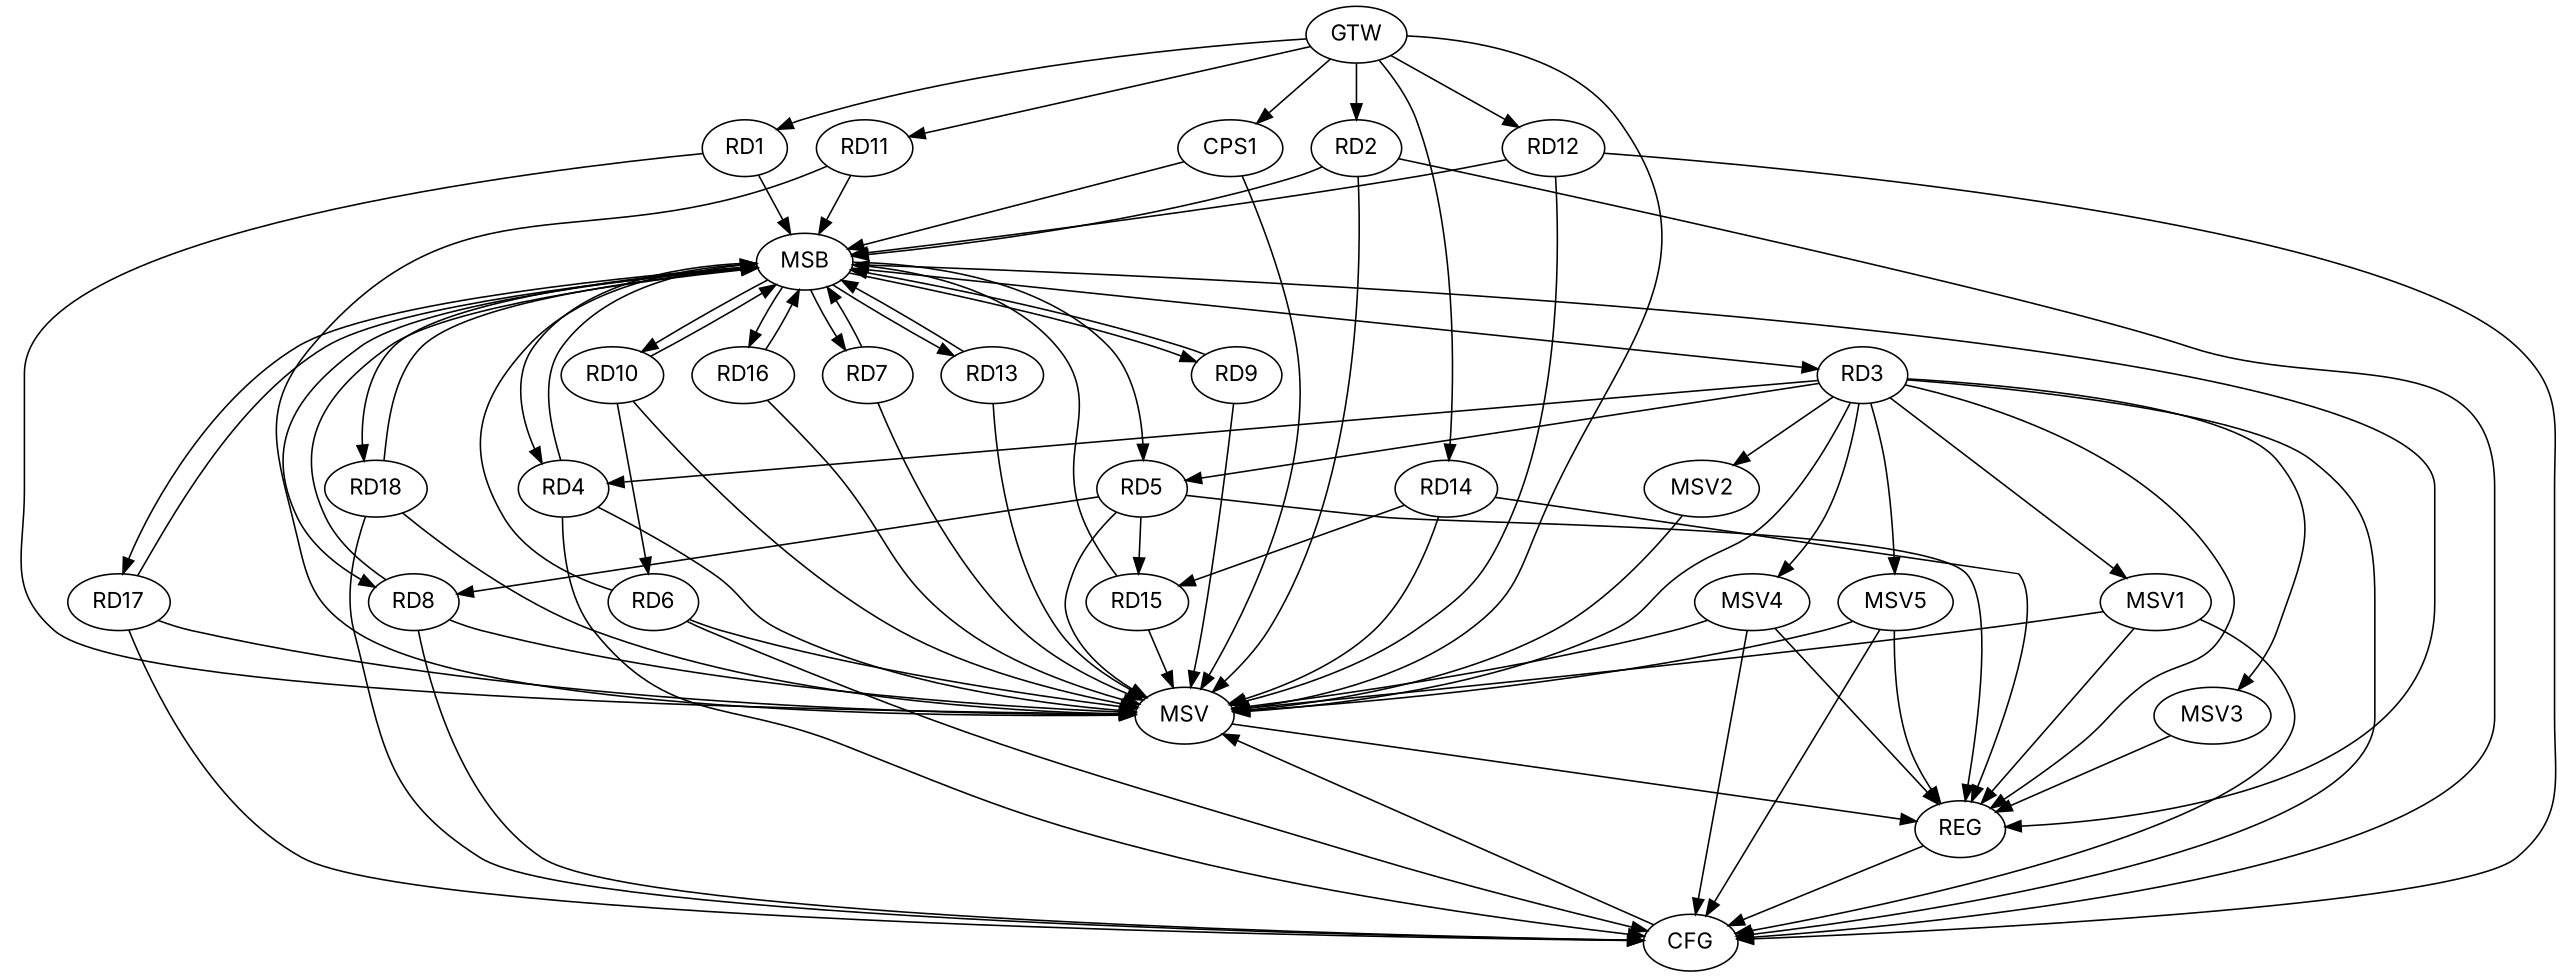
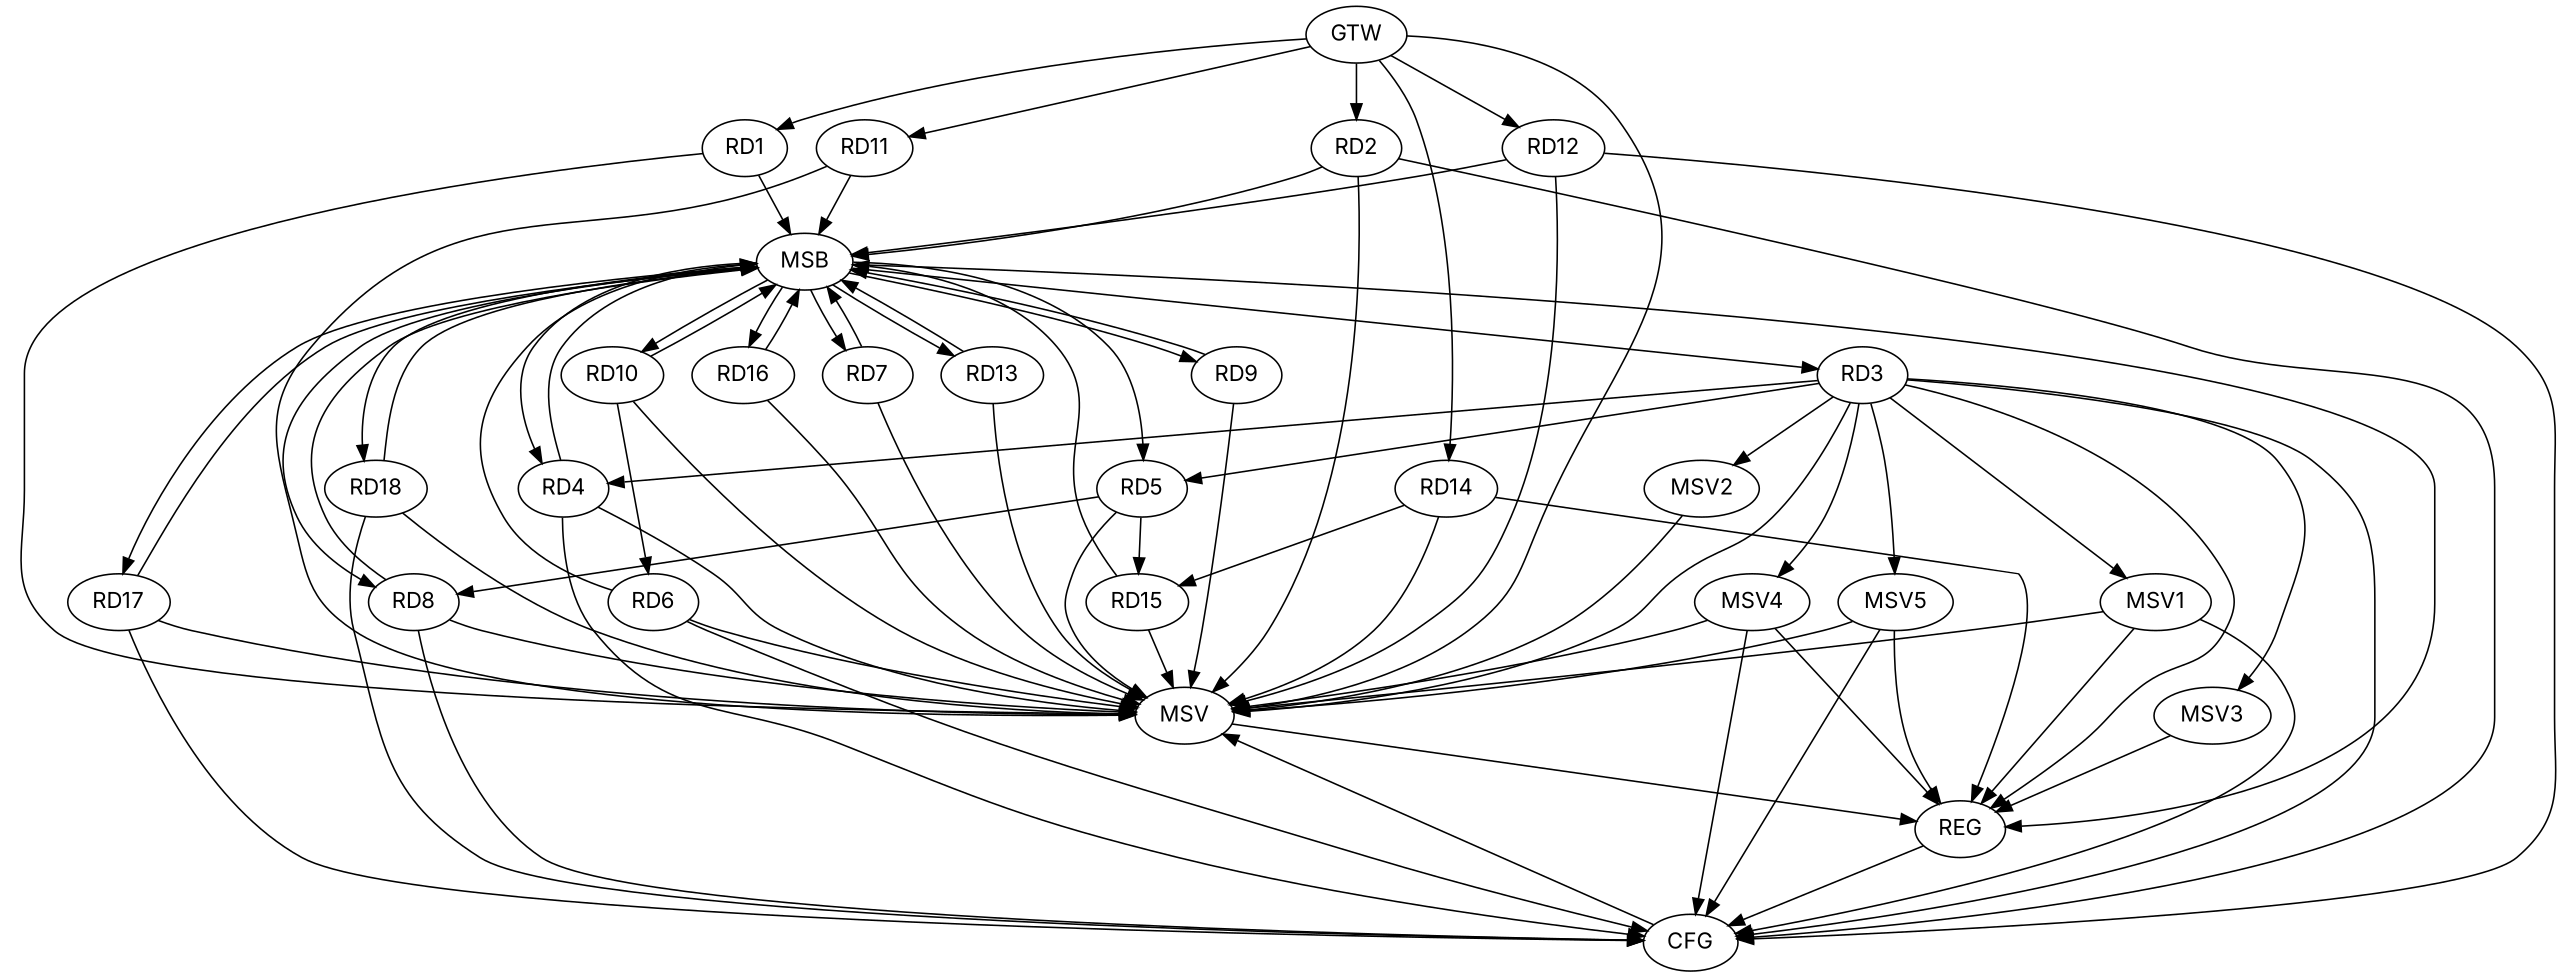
node "CPS1": removed
edge "RD5" -> "REG": removed
